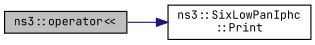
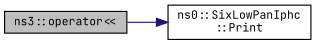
node "ns3::SixLowPanIphc ::Print": label "ns3::SixLowPanIphc ::Print" -> "ns0::SixLowPanIphc ::Print"
